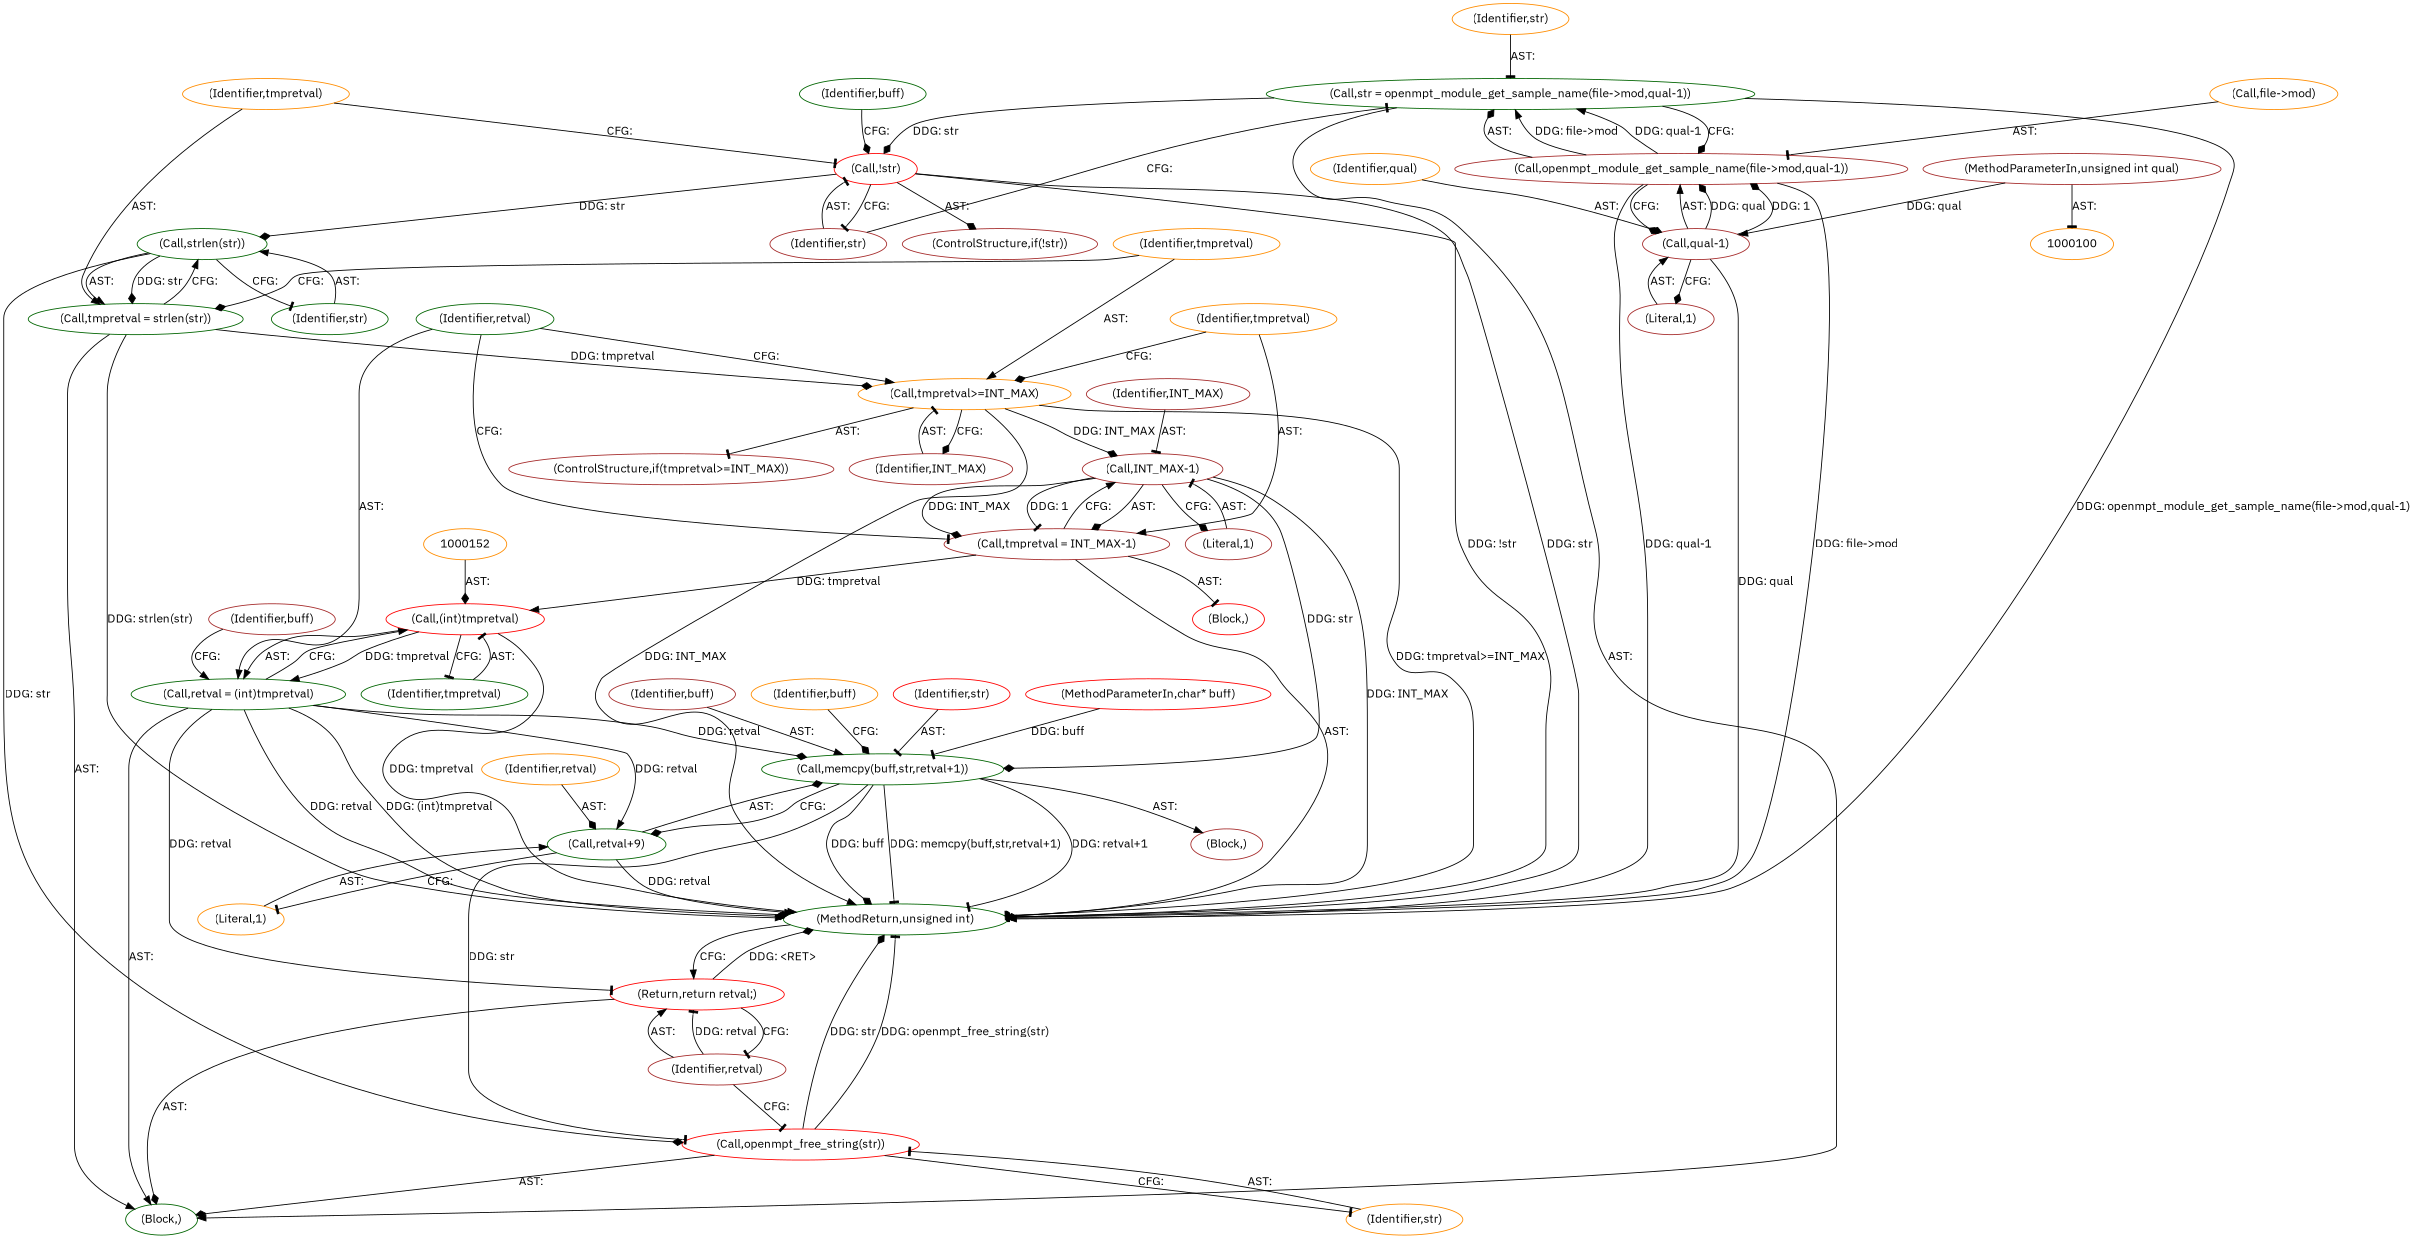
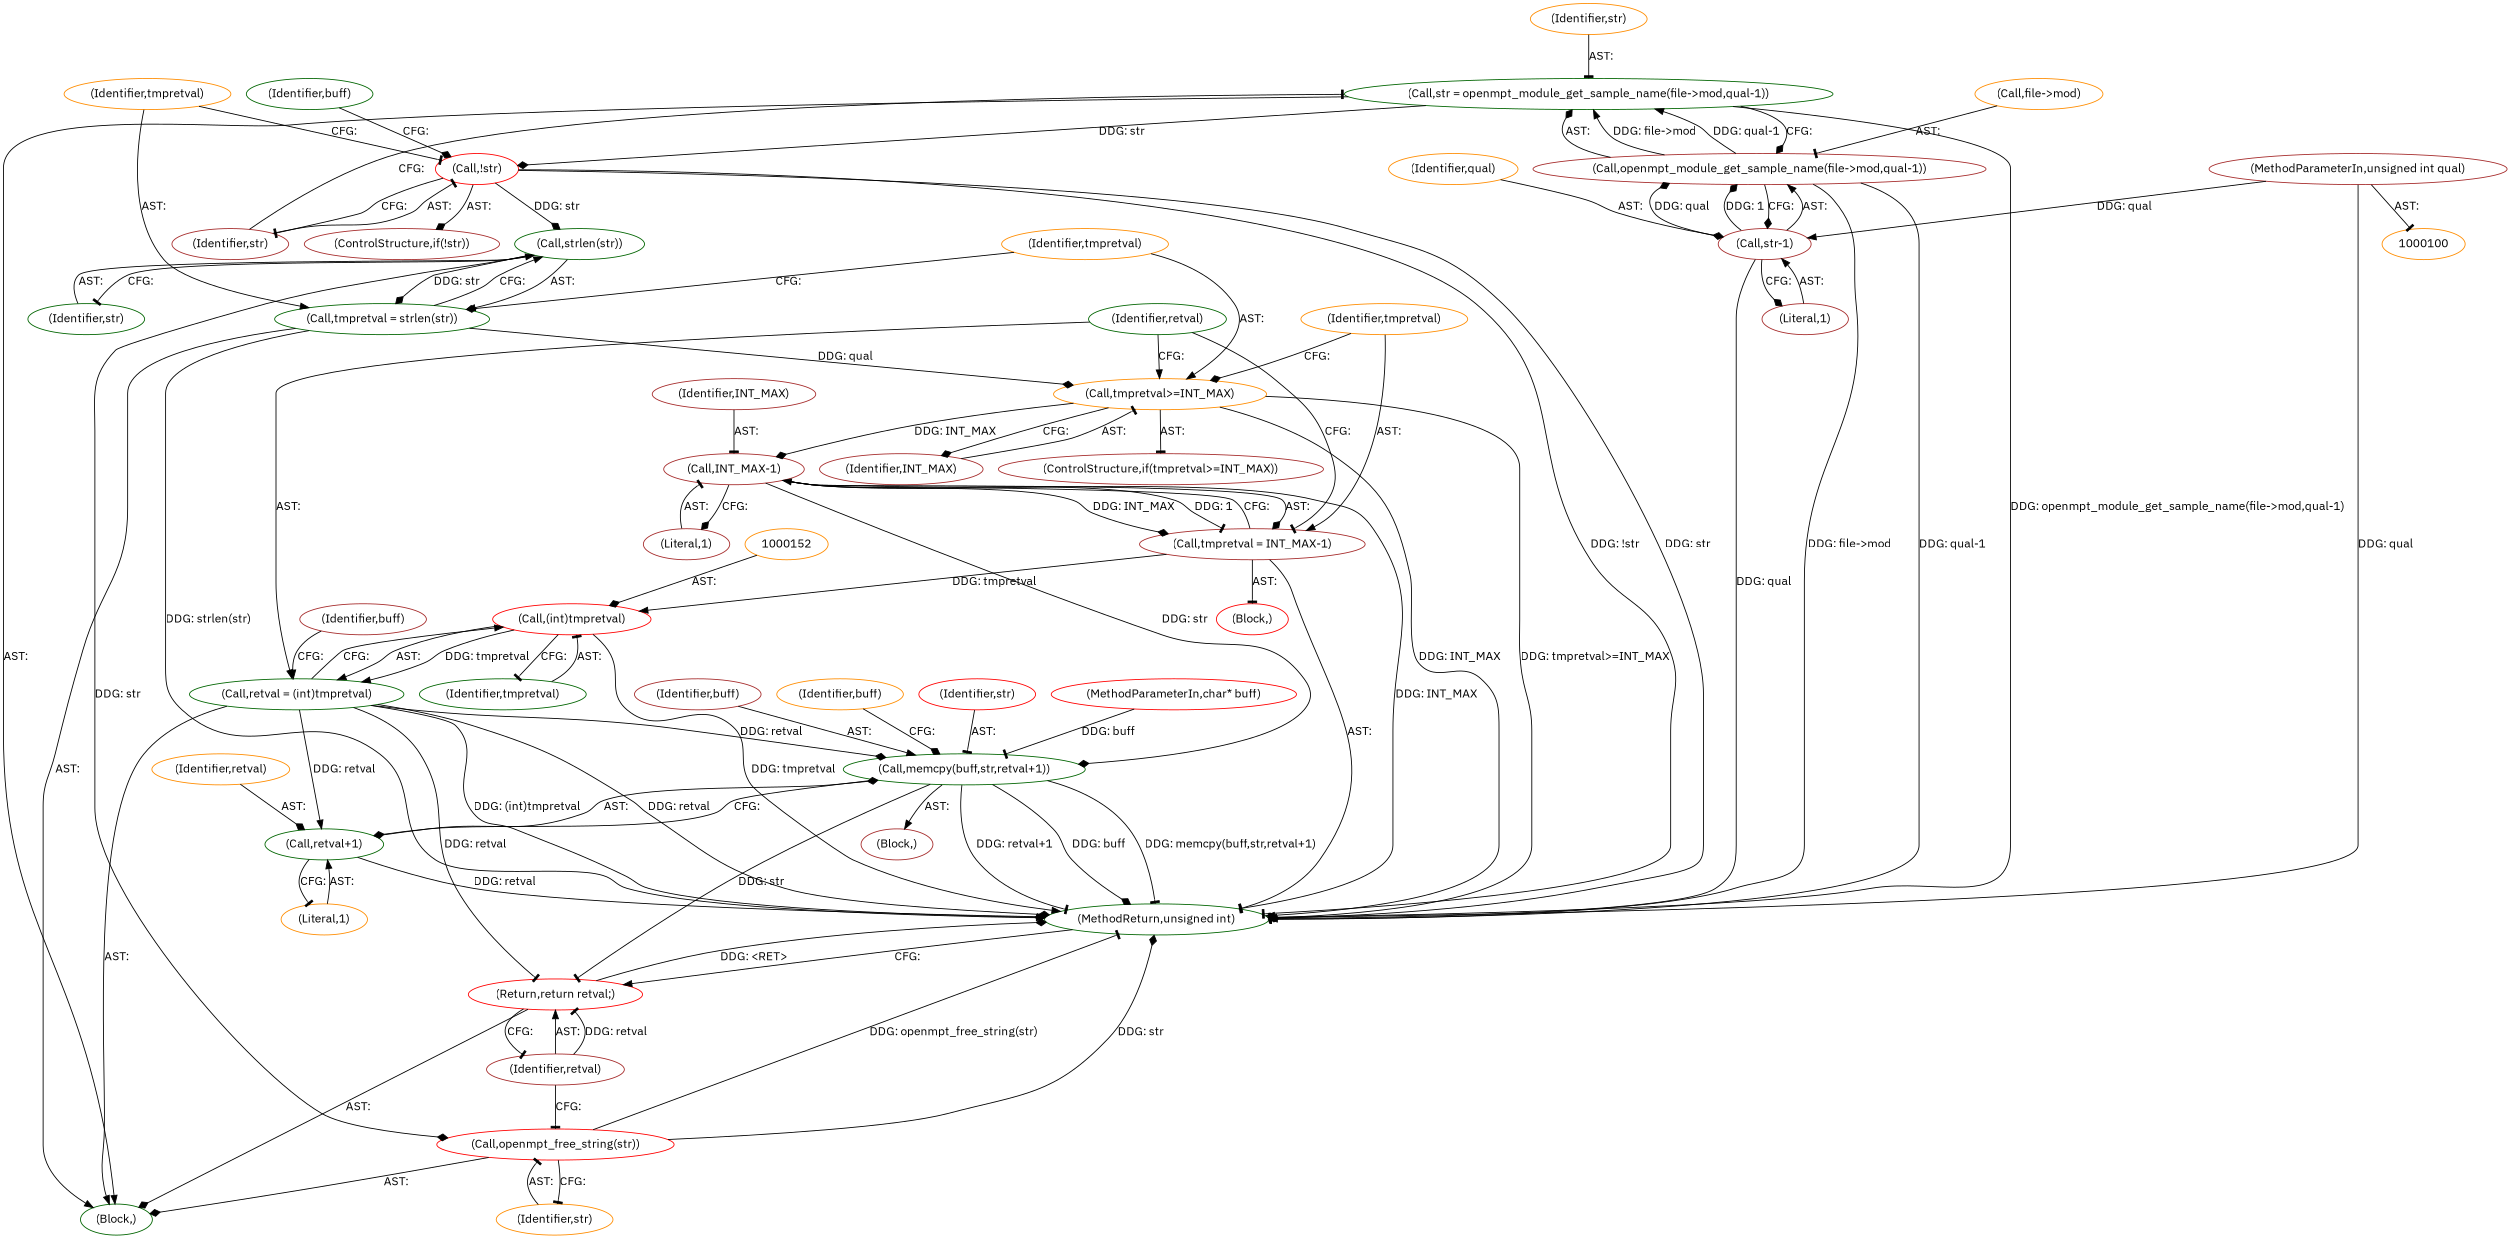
node "(Call,qual-1)": label "(Call,qual-1)" -> "(Call,str-1)"
edge "(Call,tmpretval = strlen(str))" -> "(Call,tmpretval>=INT_MAX)": label "DDG: tmpretval" -> "DDG: qual"
node "(Call,retval+9)": label "(Call,retval+9)" -> "(Call,retval+1)"
edge "(Call,memcpy(buff,str,retval+1))" -> "(Call,openmpt_free_string(str))": now "(Call,memcpy(buff,str,retval+1))" -> "(Return,return retval;)"
edge "(MethodParameterIn,unsigned int qual)" -> "(MethodReturn,unsigned int)": added, label "DDG: qual"
